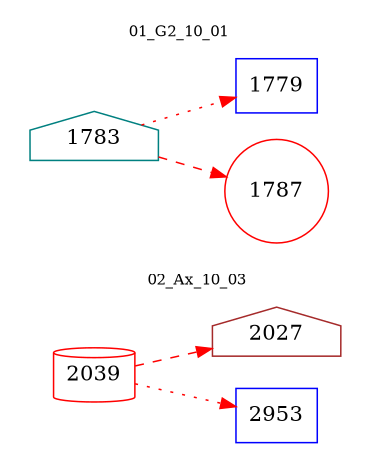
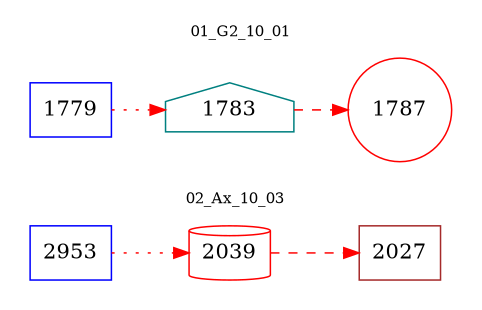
edge "1783" -> "1779": reversed
node "2027": shape house -> box
edge "2039" -> "2953": reversed
